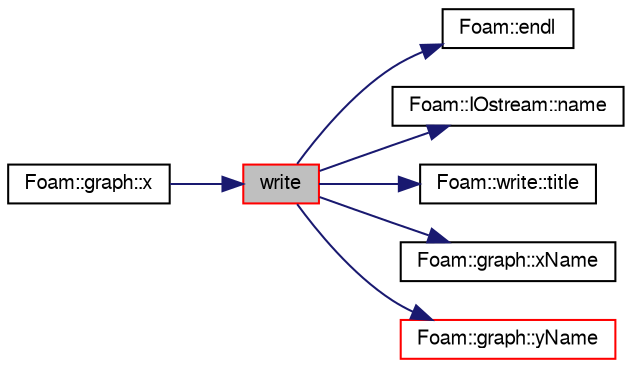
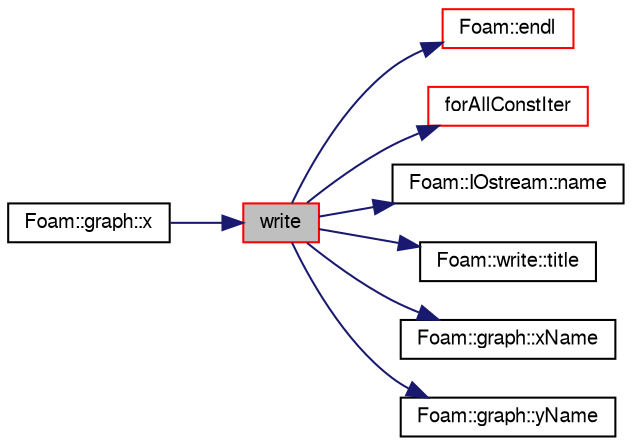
node "Foam::endl": color black -> red
node "forAllConstIter": added
node "Foam::graph::yName": color red -> black
